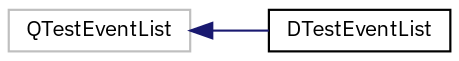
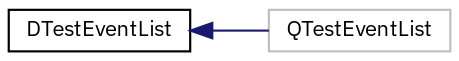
edge "DTestEventList" -> "QTestEventList": reversed
